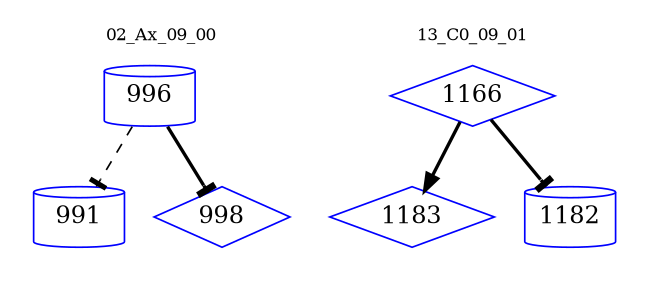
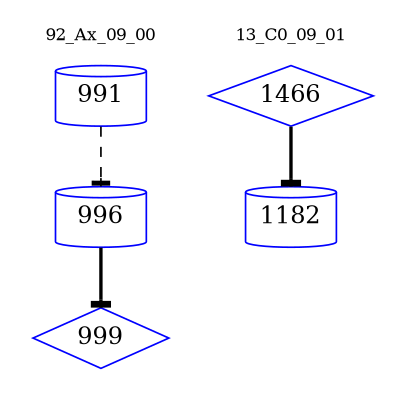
cluster "02_Ax_09_00": label "02_Ax_09_00" -> "92_Ax_09_00"
node "1166": label "1166" -> "1466"
edge "996" -> "991": reversed
node "998": label "998" -> "999"
node "1183": removed
